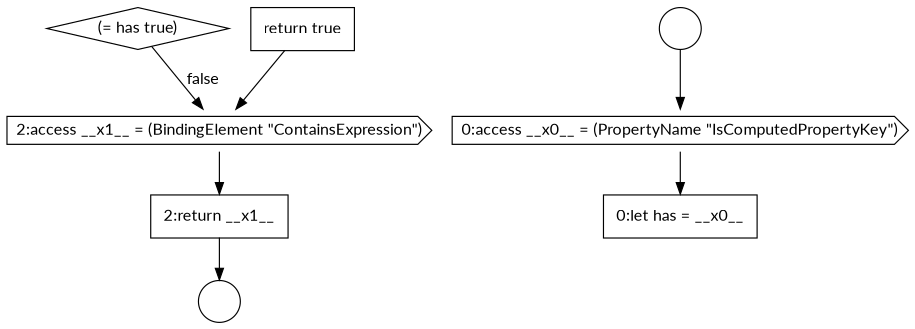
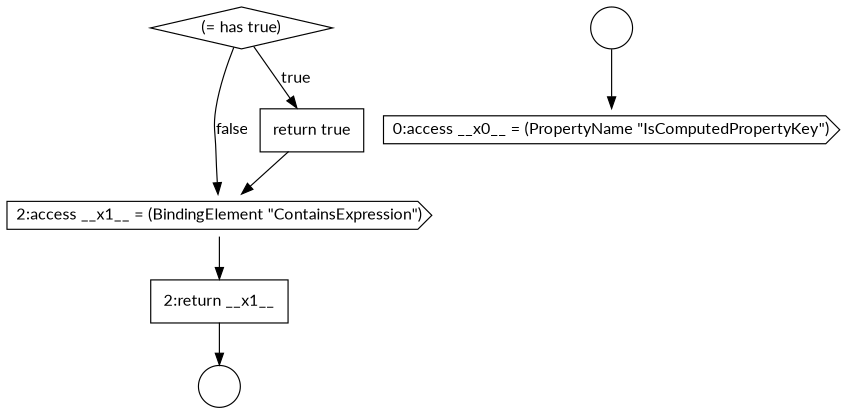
edge "(= has true)" -> "return true": added, label "true"
node "0:let has = __x0__": removed
